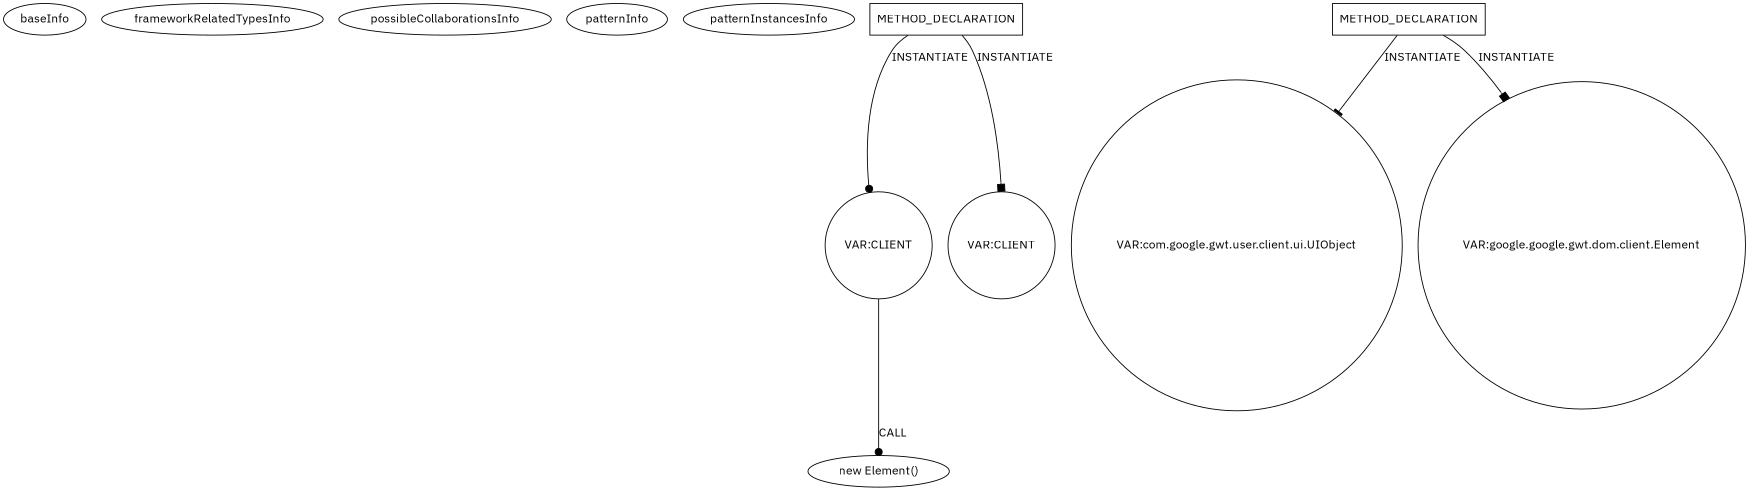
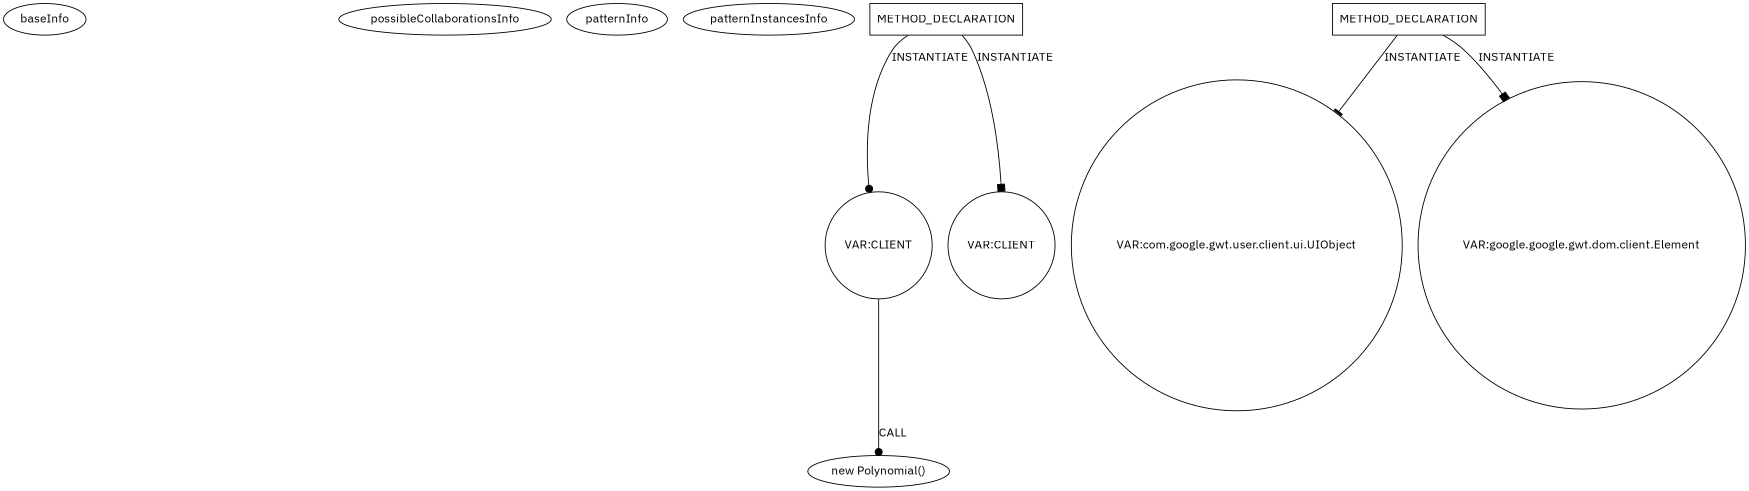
node "frameworkRelatedTypesInfo": removed
node "new Element()": label "new Element()" -> "new Polynomial()"
